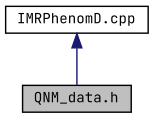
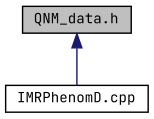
edge "QNM_data.h" -> "IMRPhenomD.cpp": reversed
